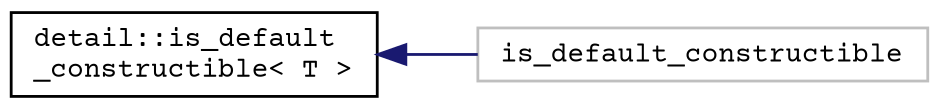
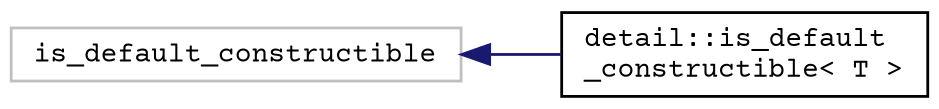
edge "is_default_constructible" -> "detail::is_default _constructible< T >": reversed
